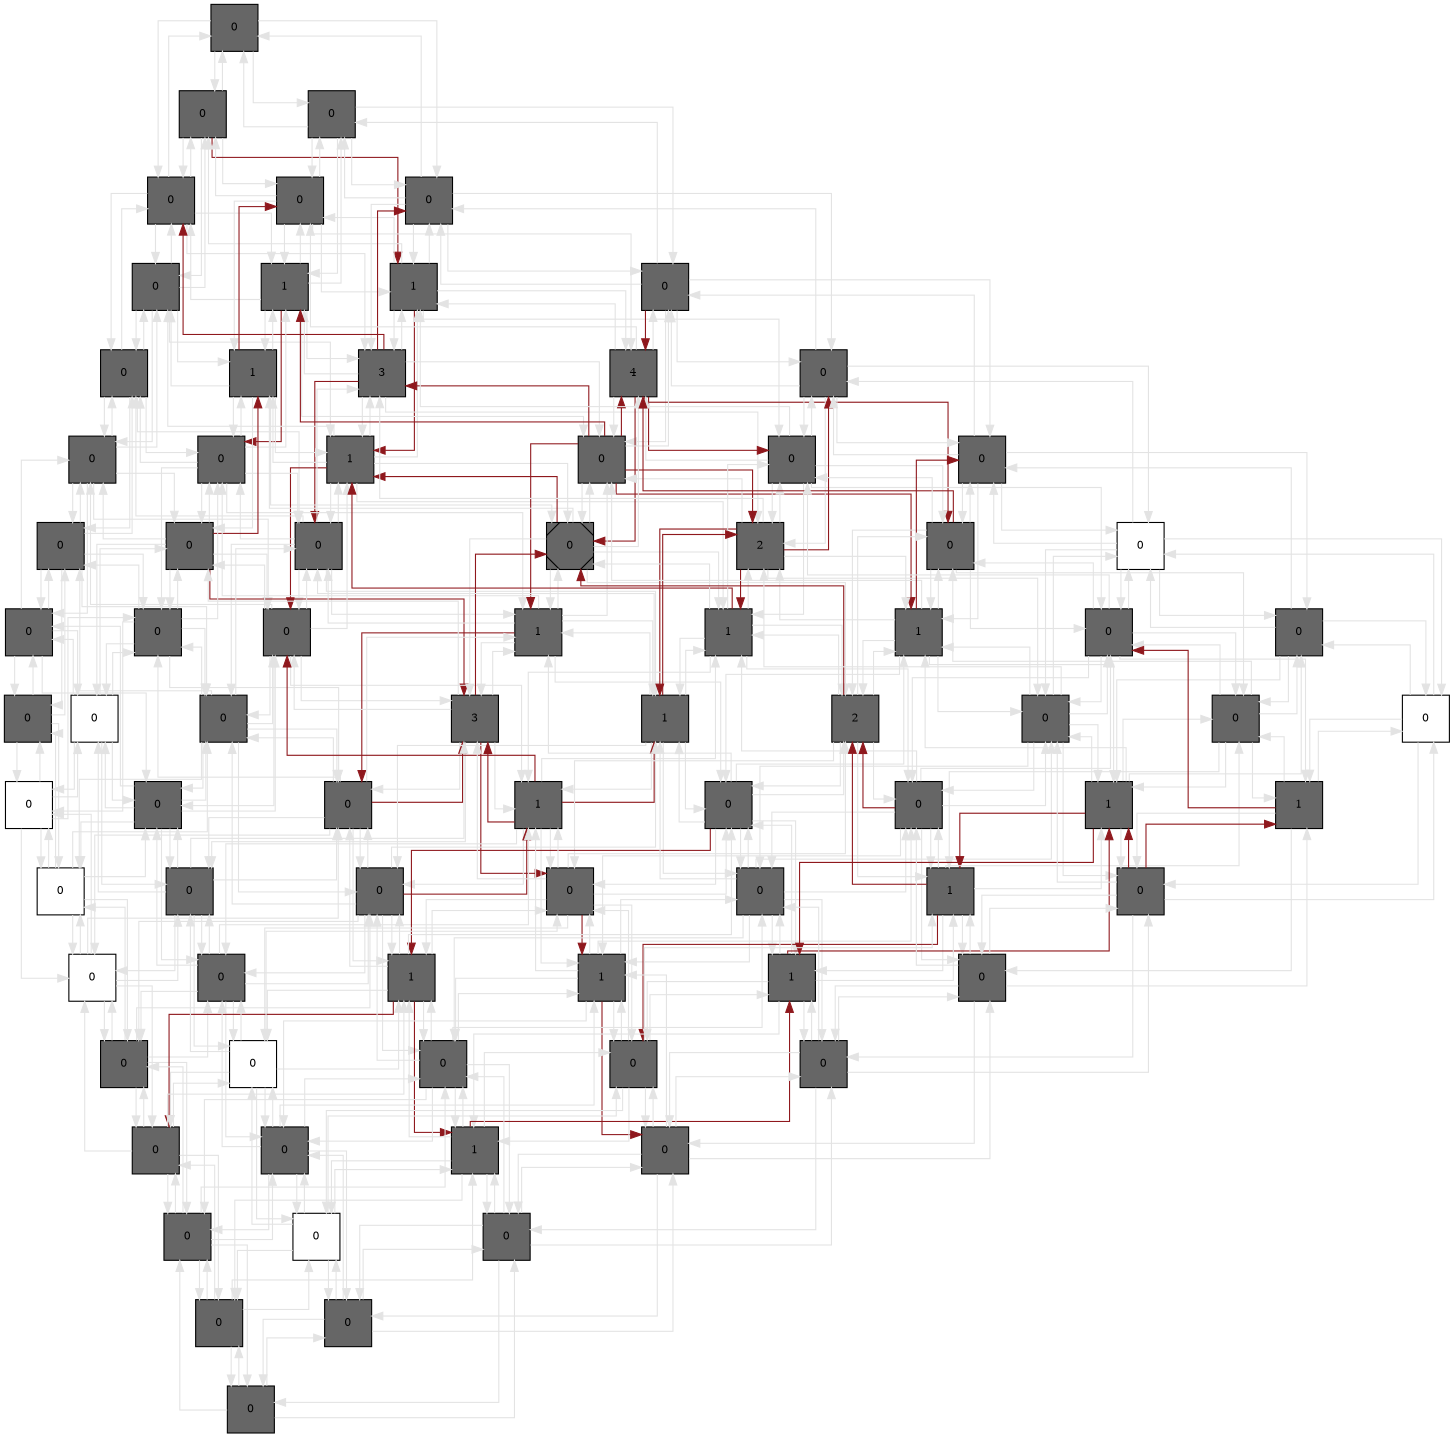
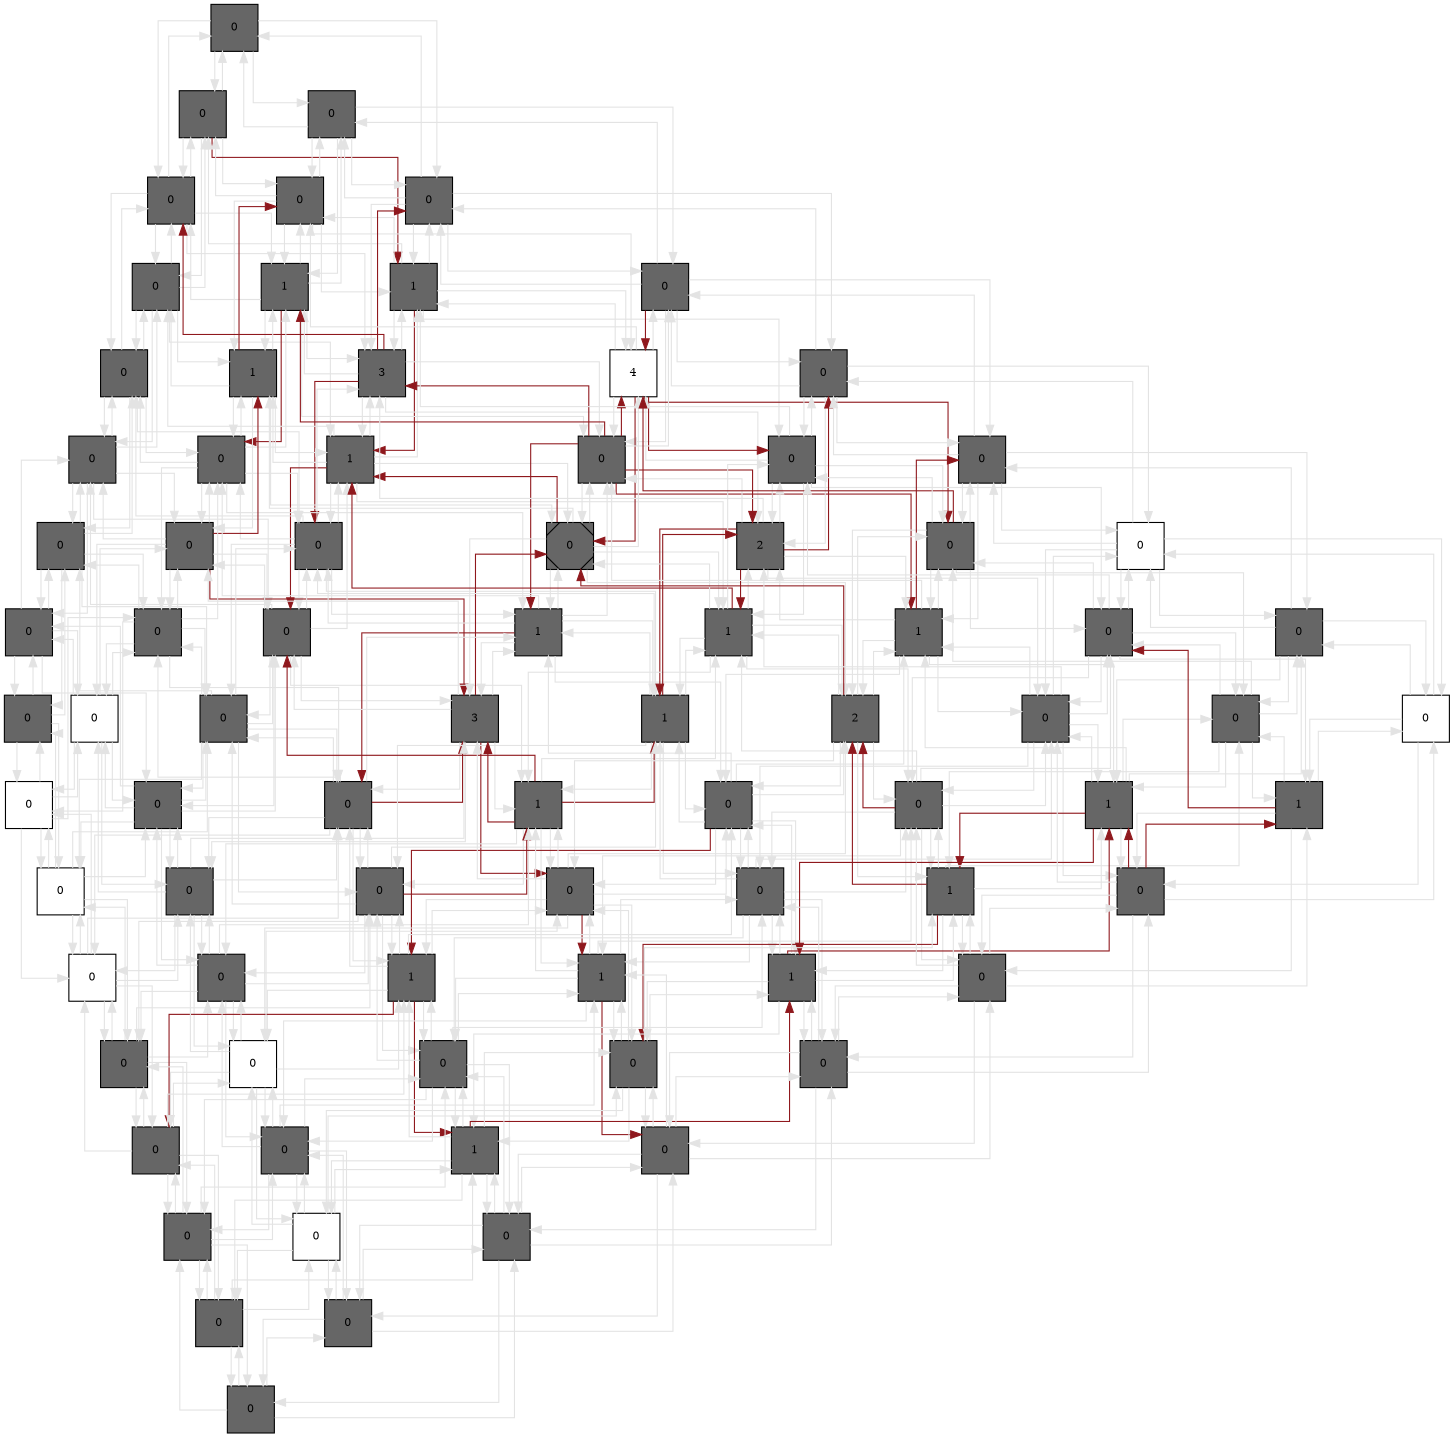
node "4": fillcolor #666666 -> #ffffff
